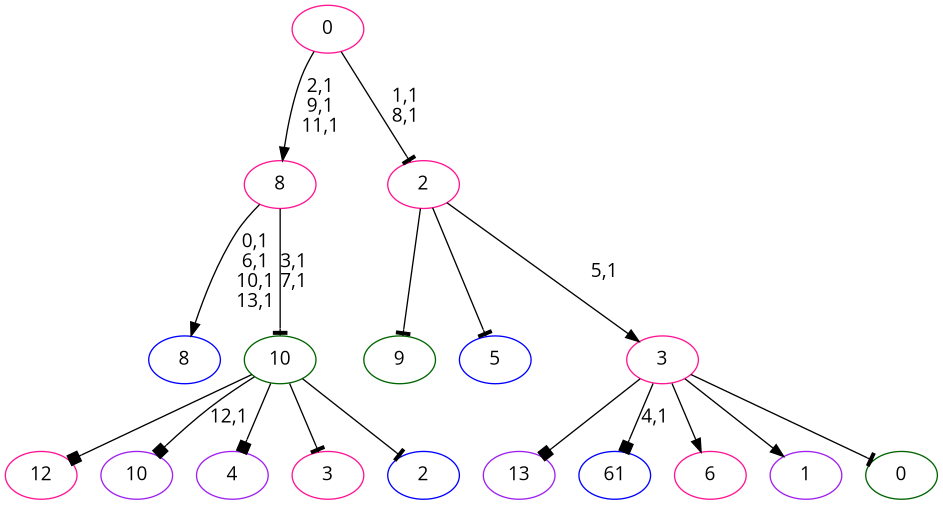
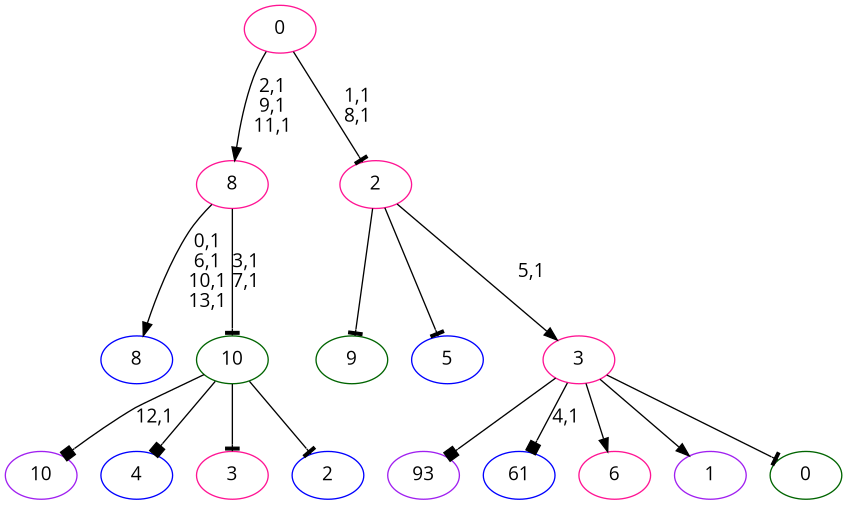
node "12": removed
node "4": color purple -> blue
node "13": label "13" -> "93"
